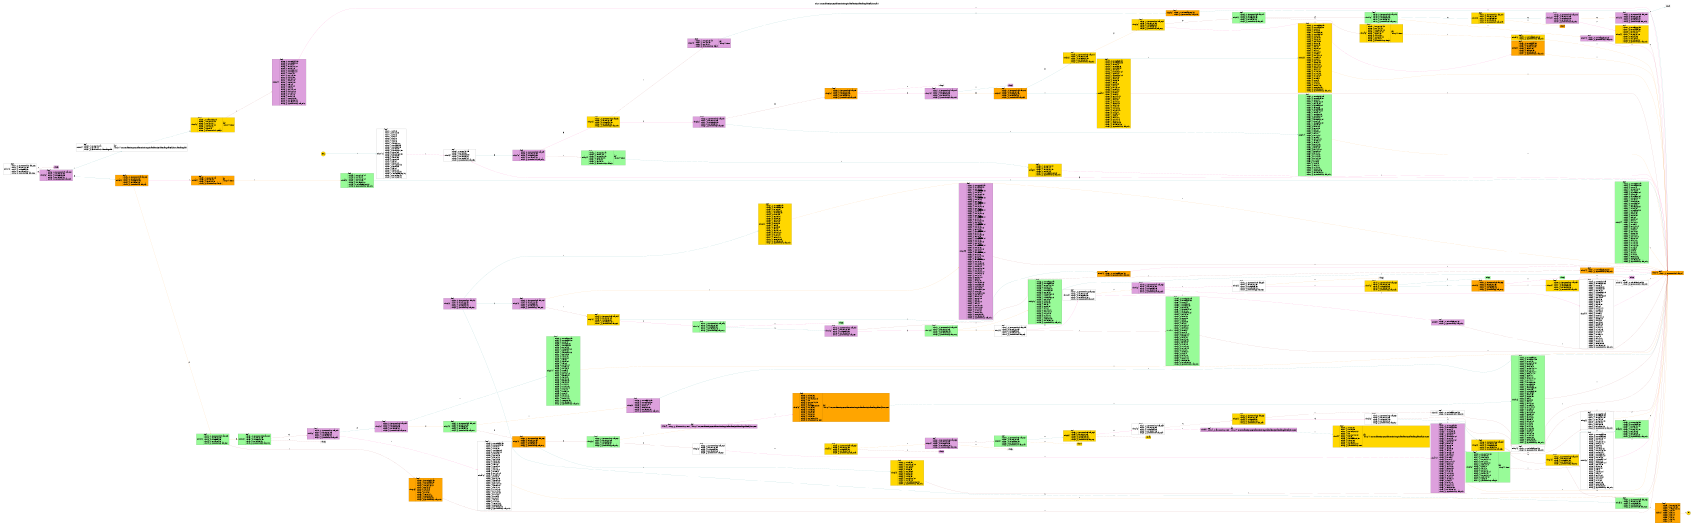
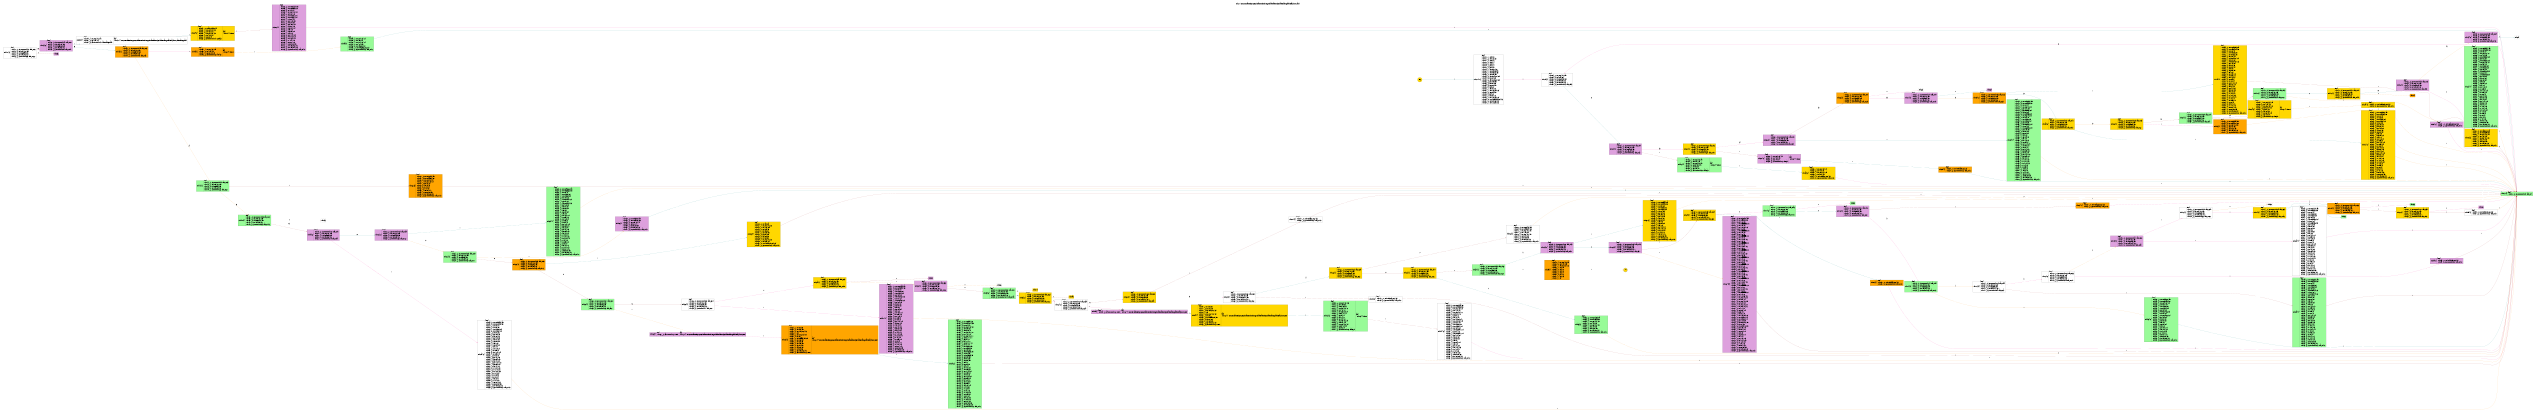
node "0x402731 [5]": fillcolor orange -> palegreen
edge "0x4016bc [28]" -> "0x4016a0 [28]": reversed
